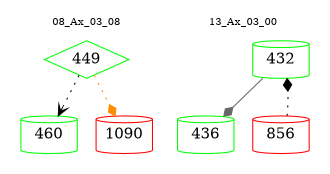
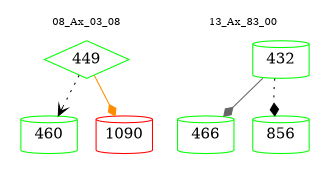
cluster "13_Ax_03_00": label "13_Ax_03_00" -> "13_Ax_83_00"
edge "449" -> "1090": style dotted -> solid
edge "856" -> "432": reversed
node "436": label "436" -> "466"
node "856": color red -> green
